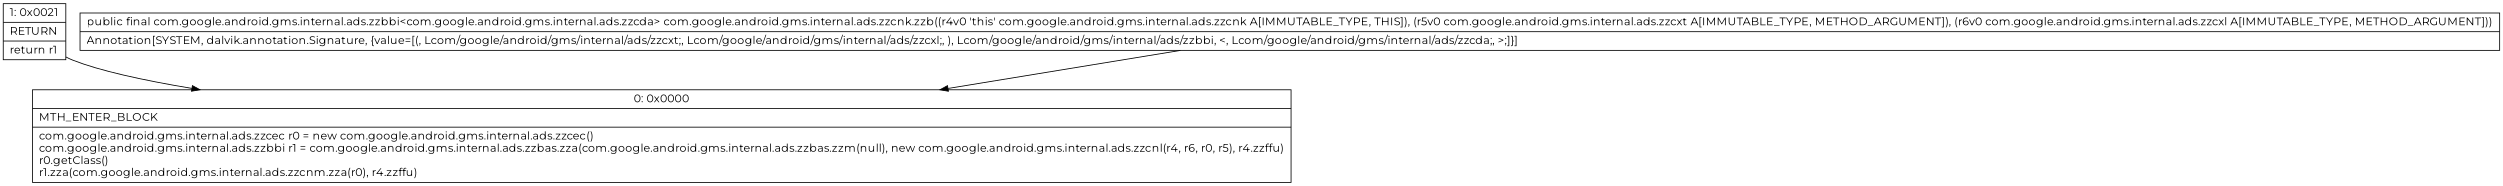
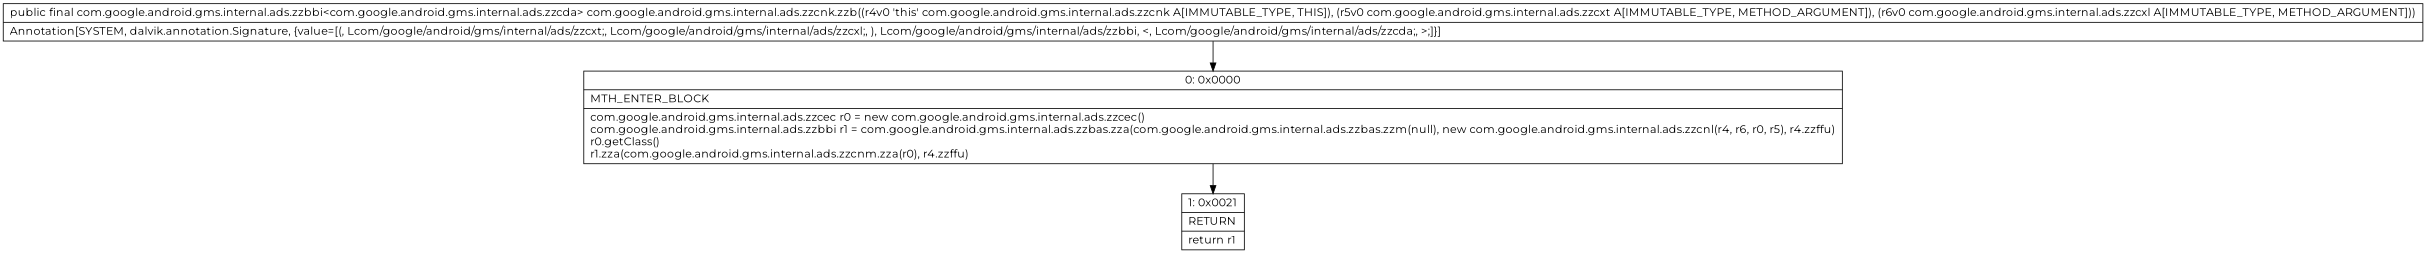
edge "1: 0x0021" -> "0: 0x0000": reversed
